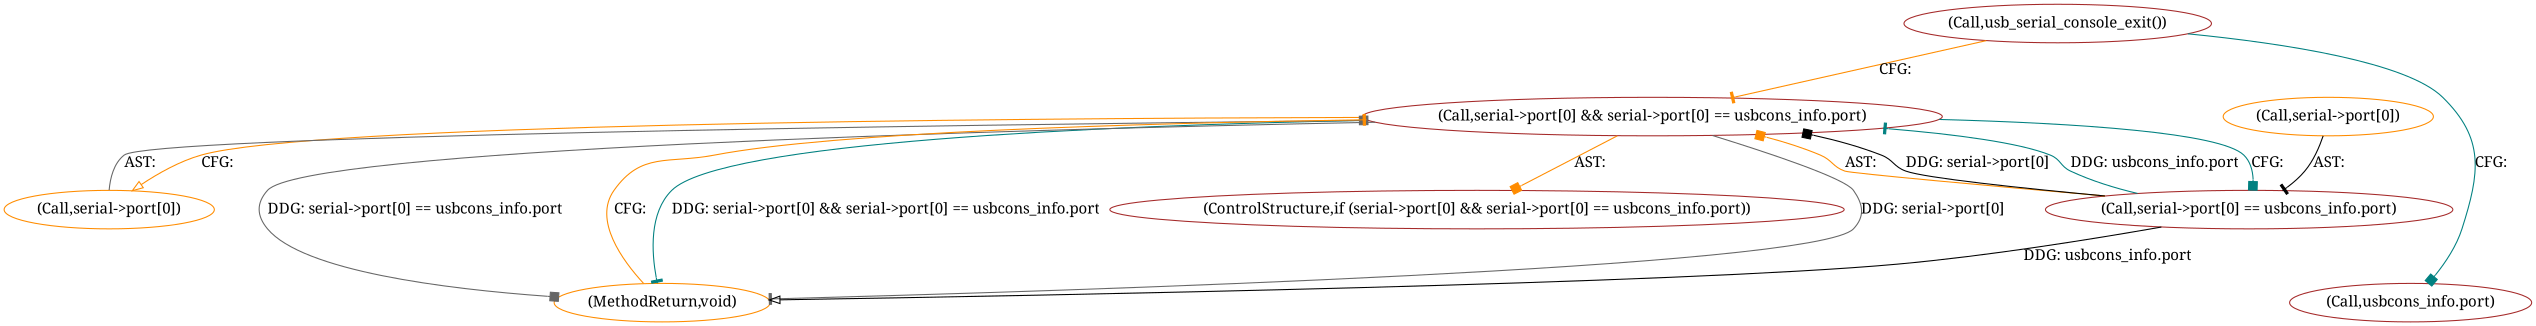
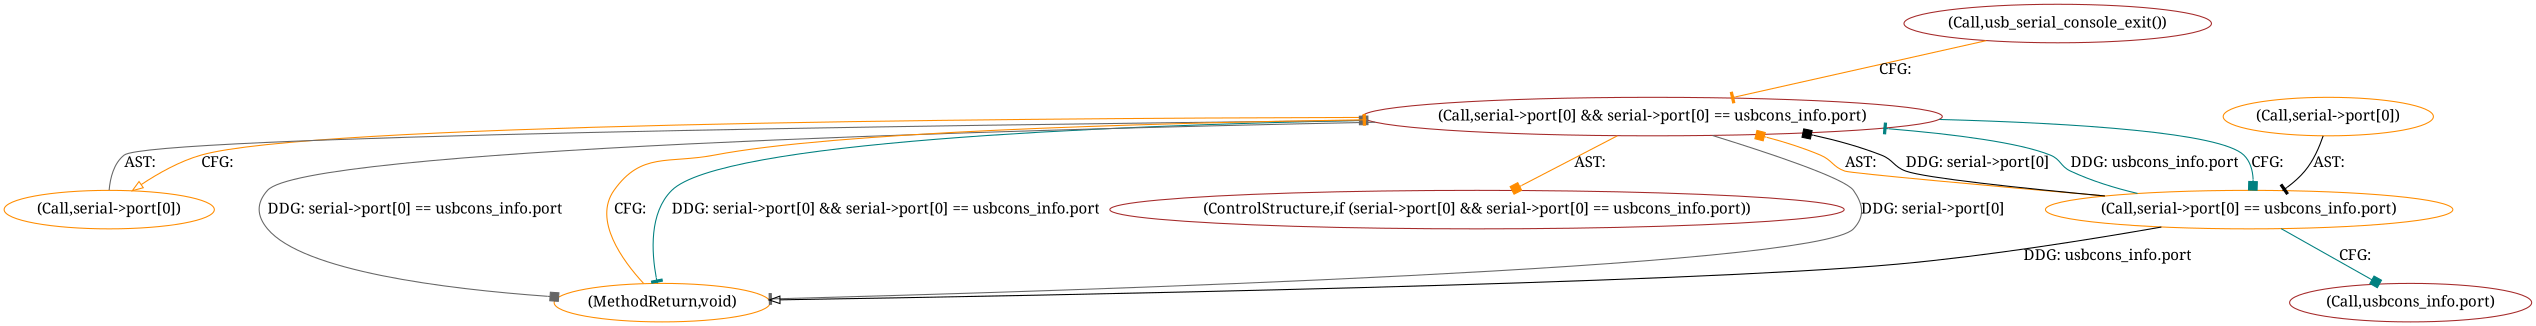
edge "(Call,usb_serial_console_exit())" -> "(Call,usbcons_info.port)": now "(Call,serial->port[0] == usbcons_info.port)" -> "(Call,usbcons_info.port)"
node "(Call,serial->port[0] == usbcons_info.port)": color brown -> darkorange
